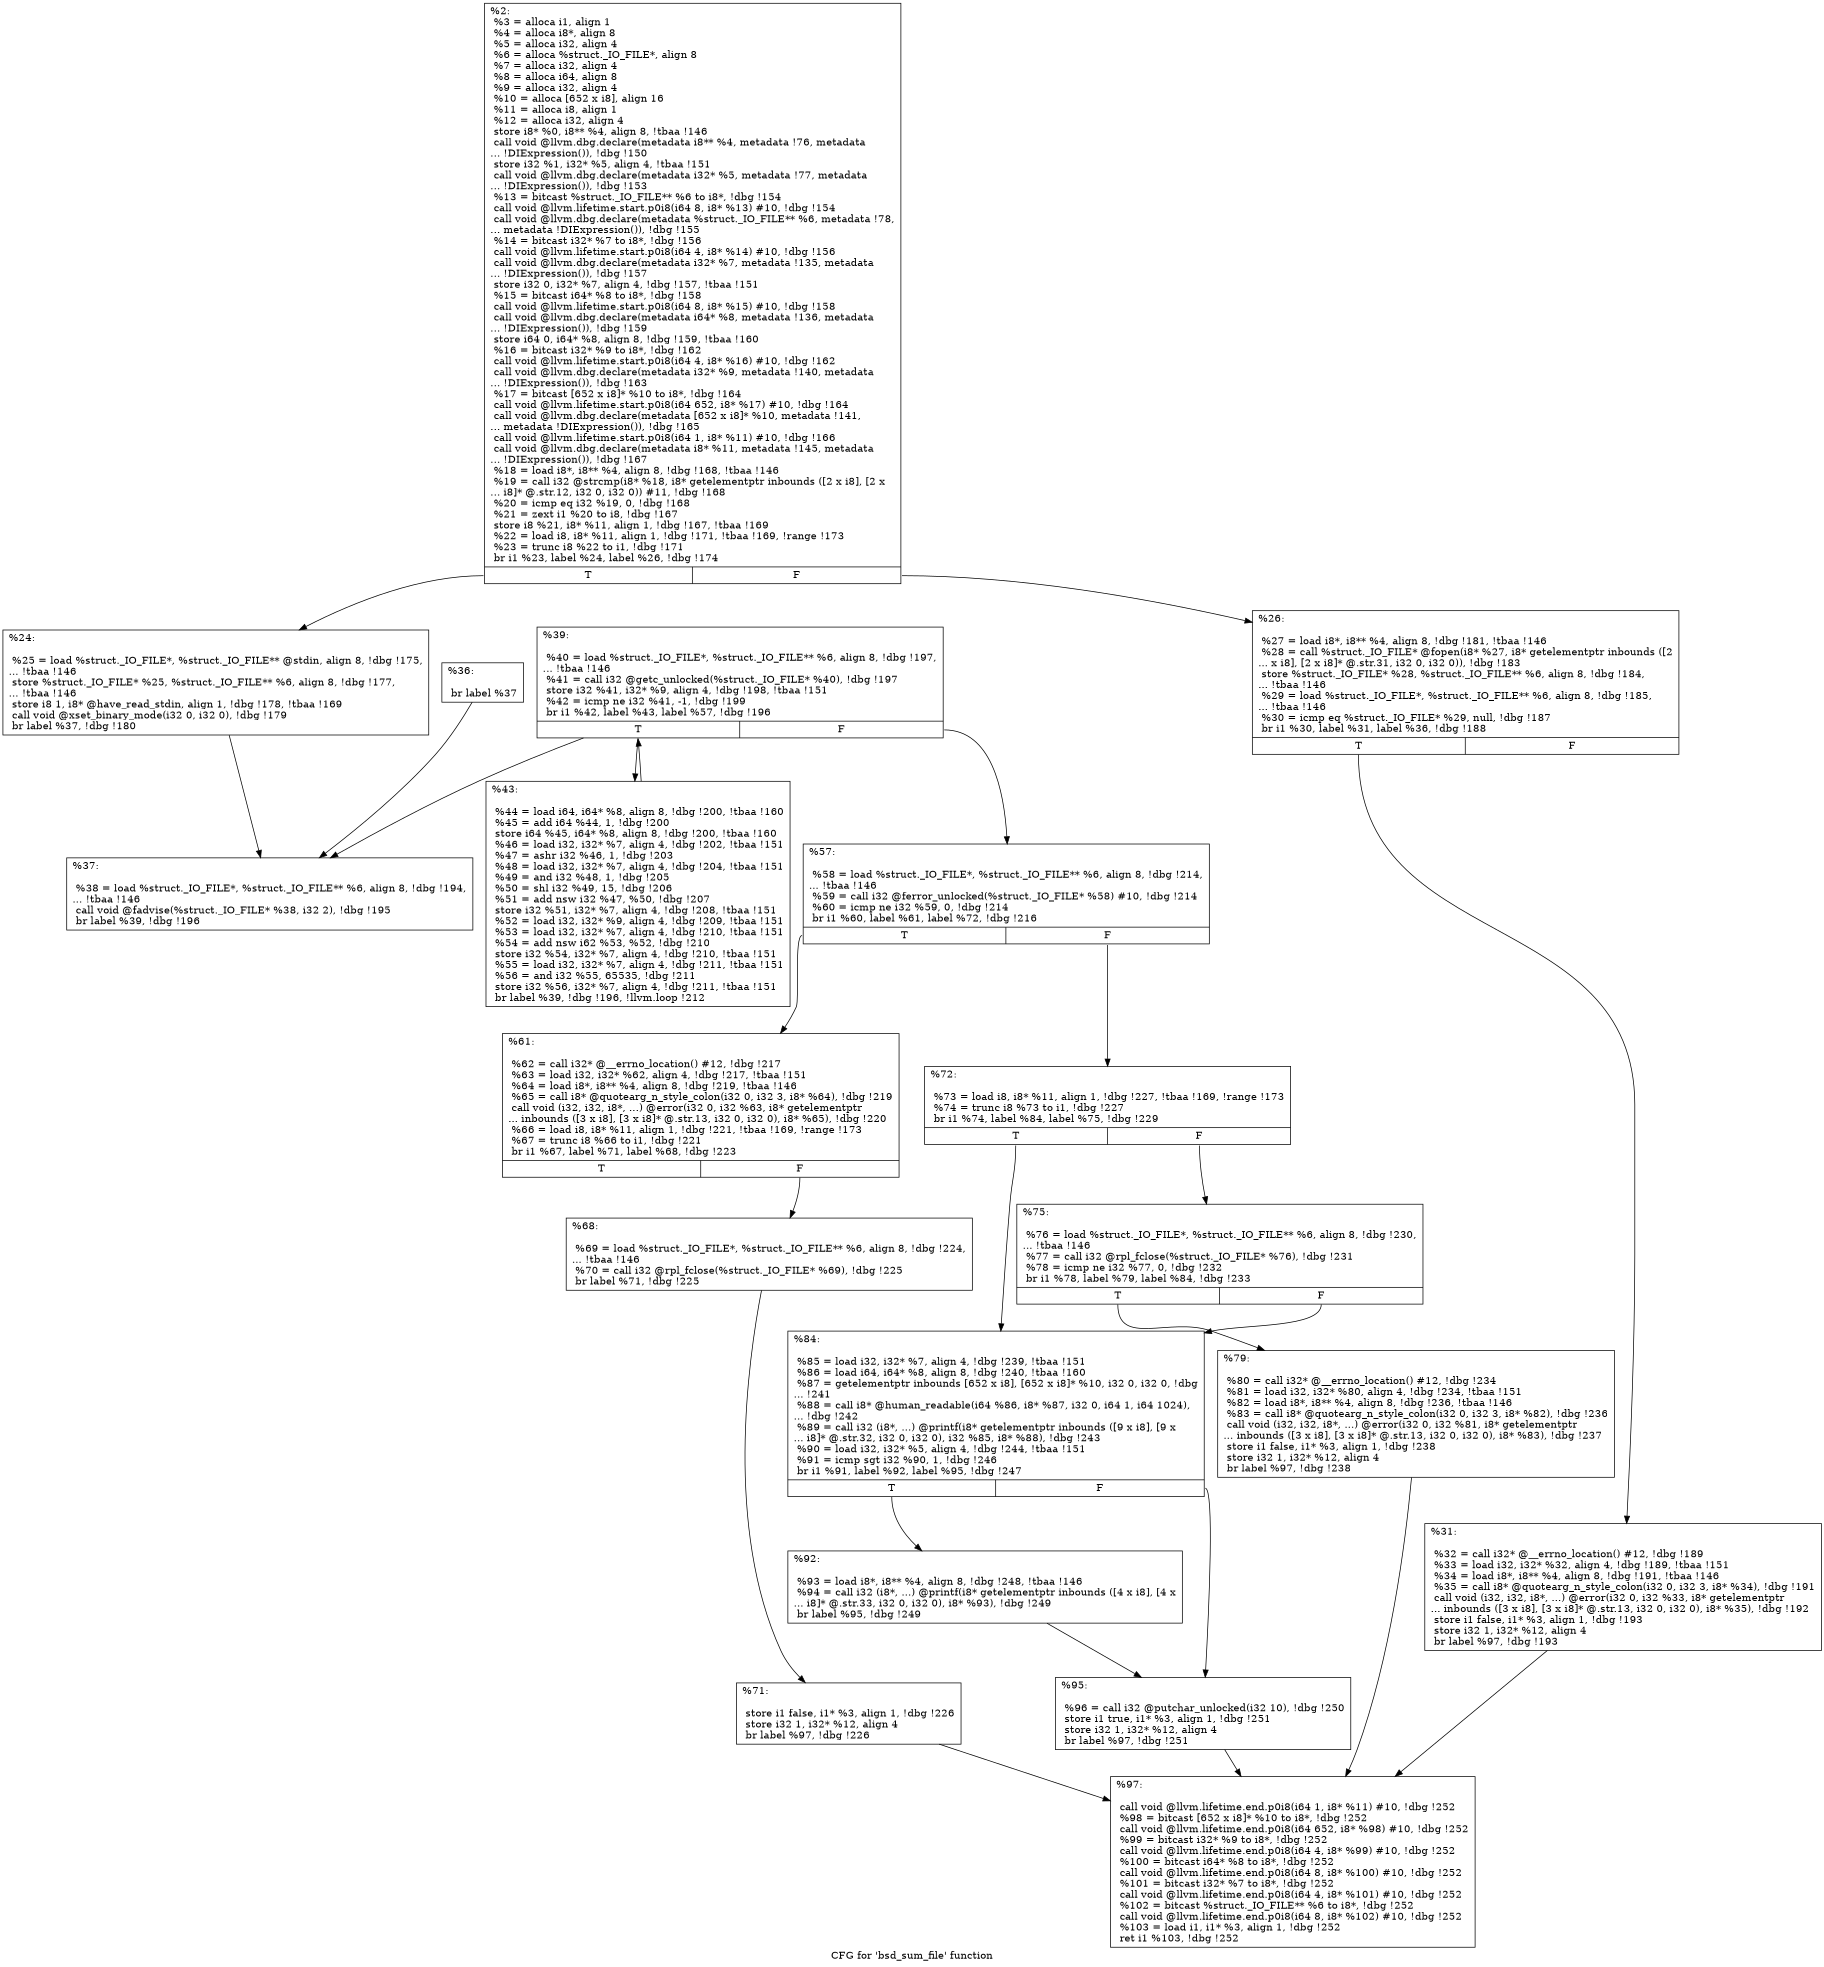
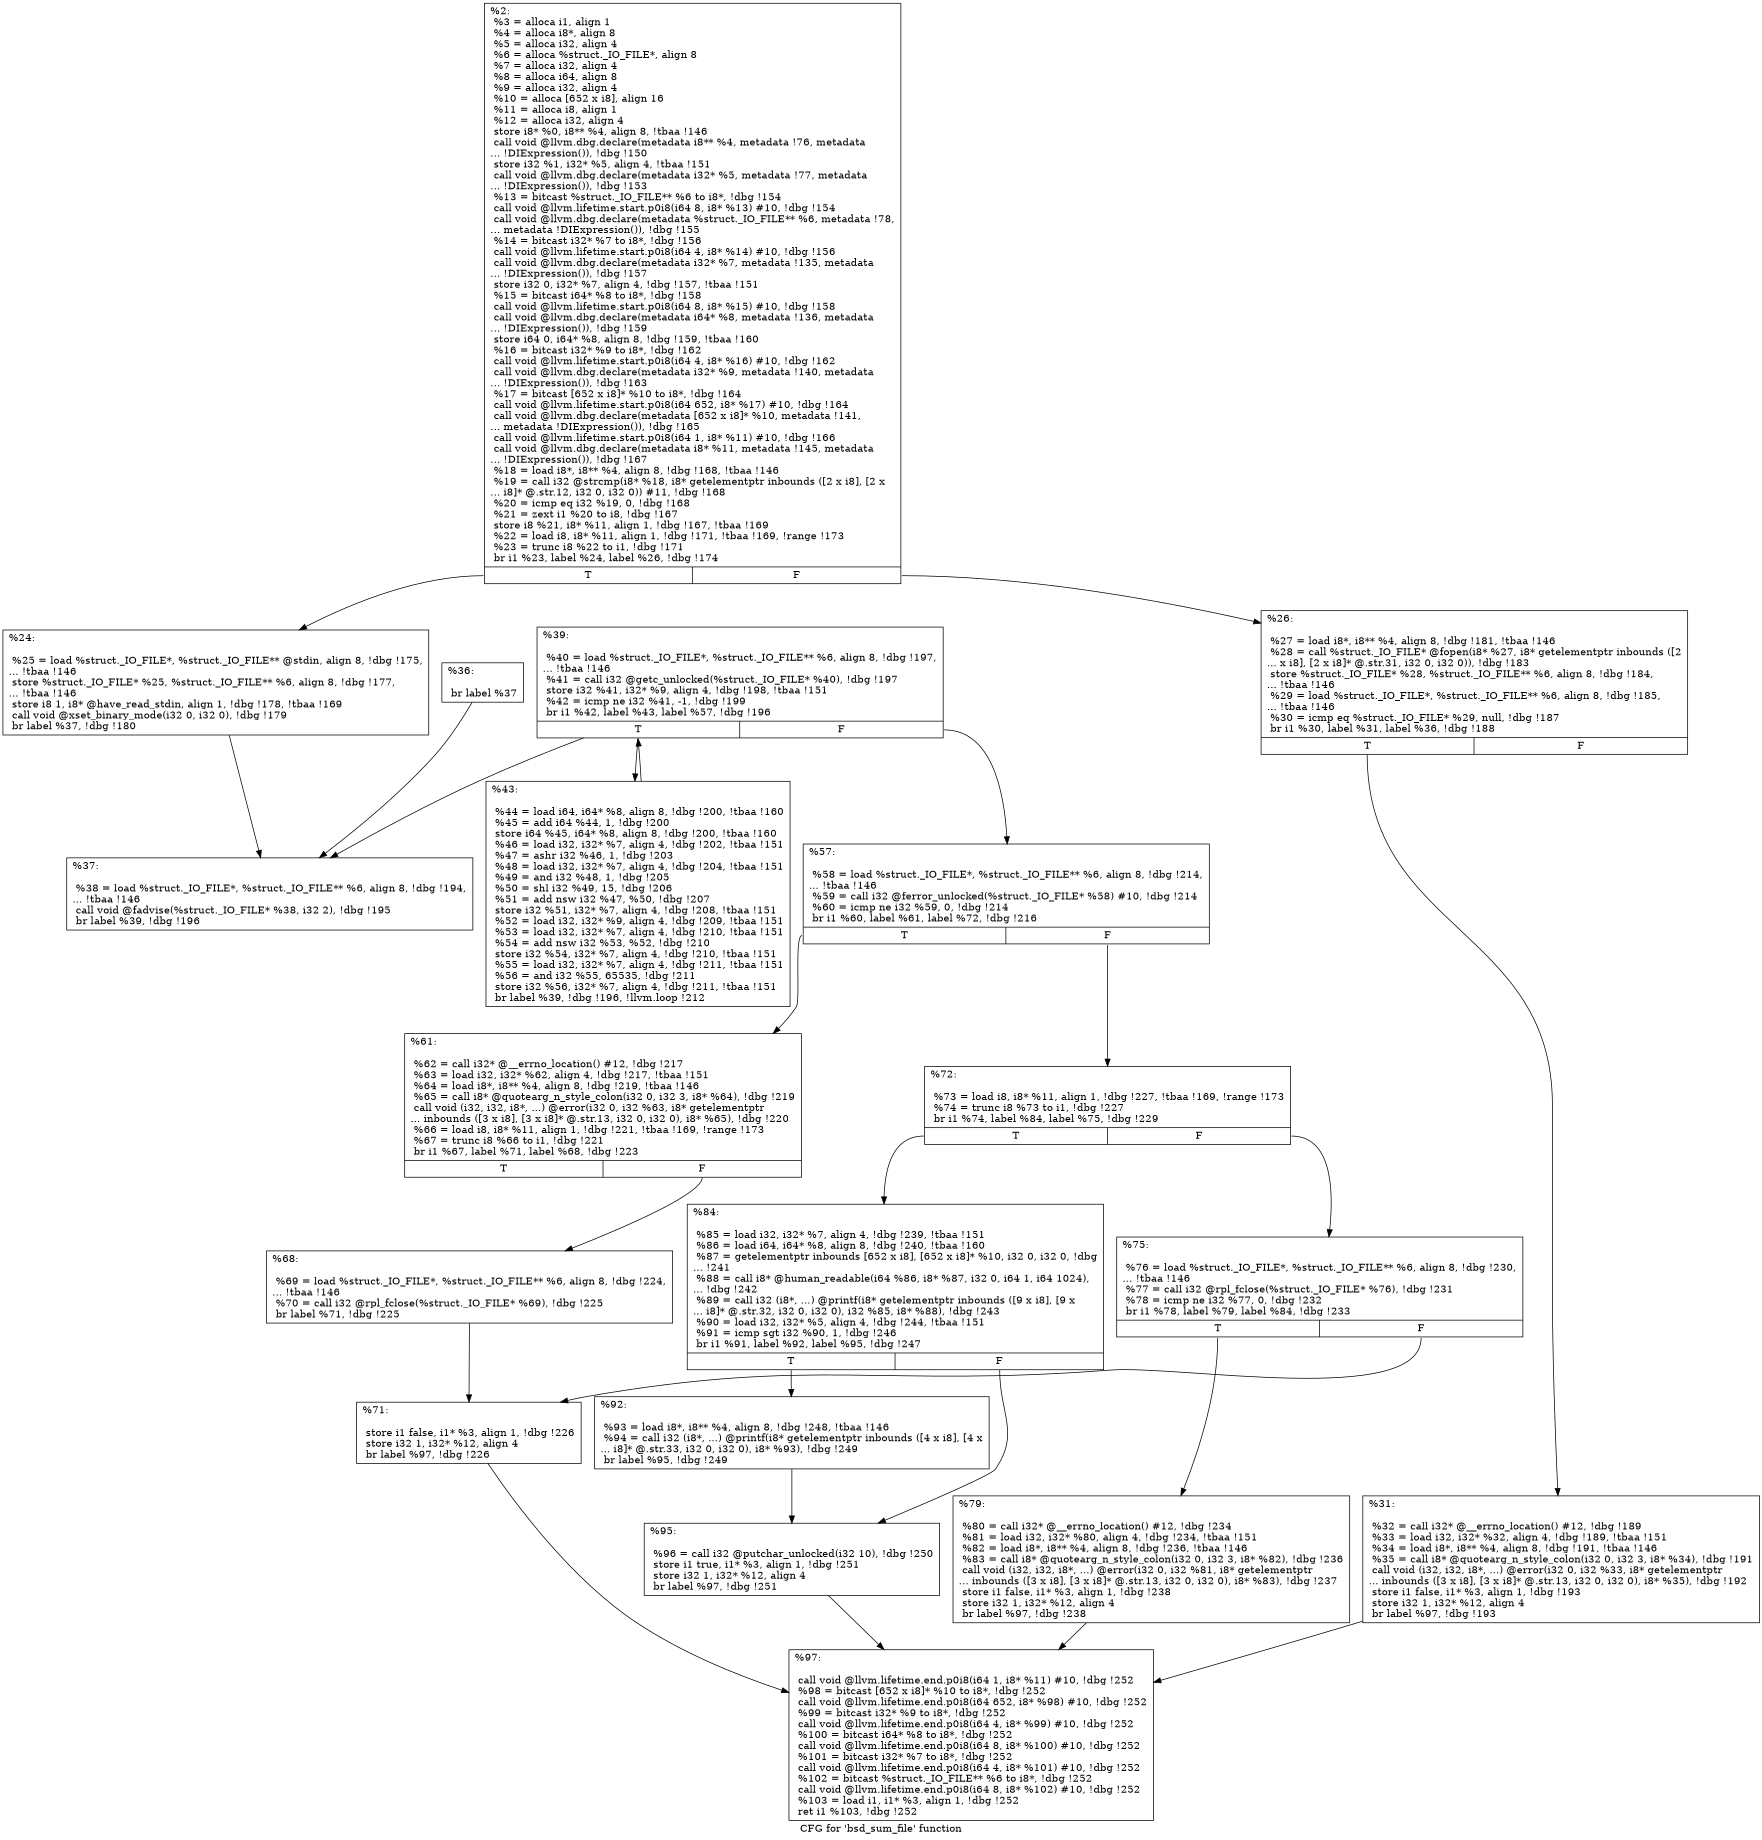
node "%43:": text "%54 = add nsw i62 %53, %52, !dbg !210" -> "%54 = add nsw i32 %53, %52, !dbg !210"
edge "%75:" -> "%84:": now "%75:" -> "%71:"
